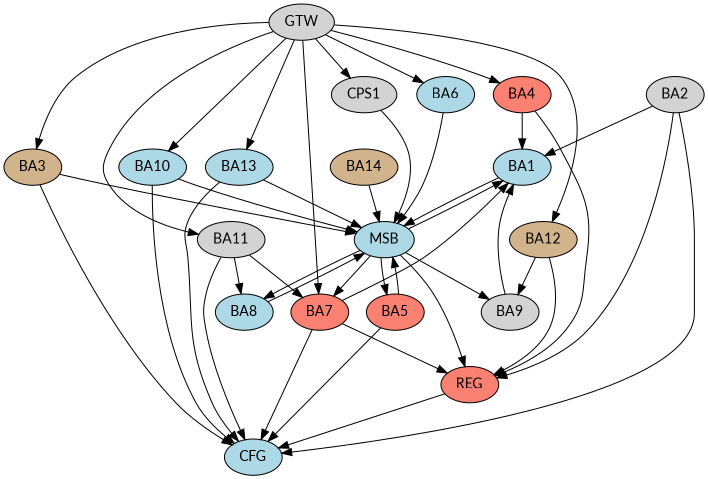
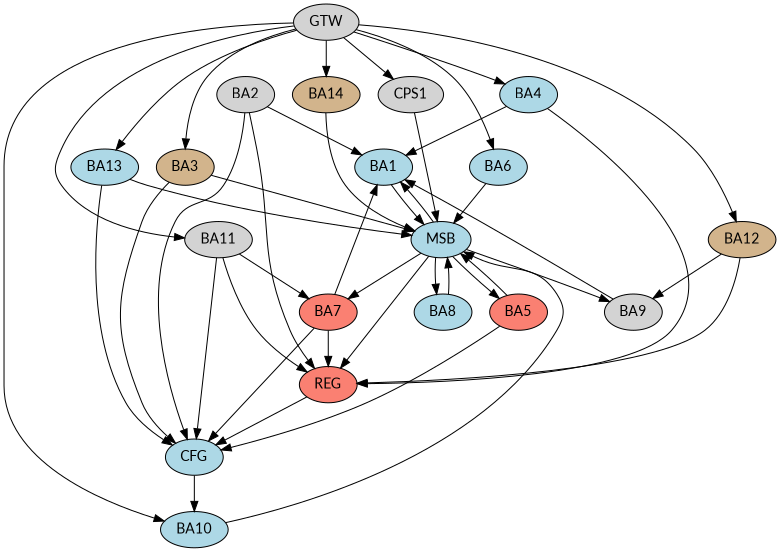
node "BA4": fillcolor salmon -> lightblue
edge "GTW" -> "BA7": now "GTW" -> "BA14"
edge "BA11" -> "BA8": now "BA11" -> "REG"
edge "BA10" -> "CFG": reversed
